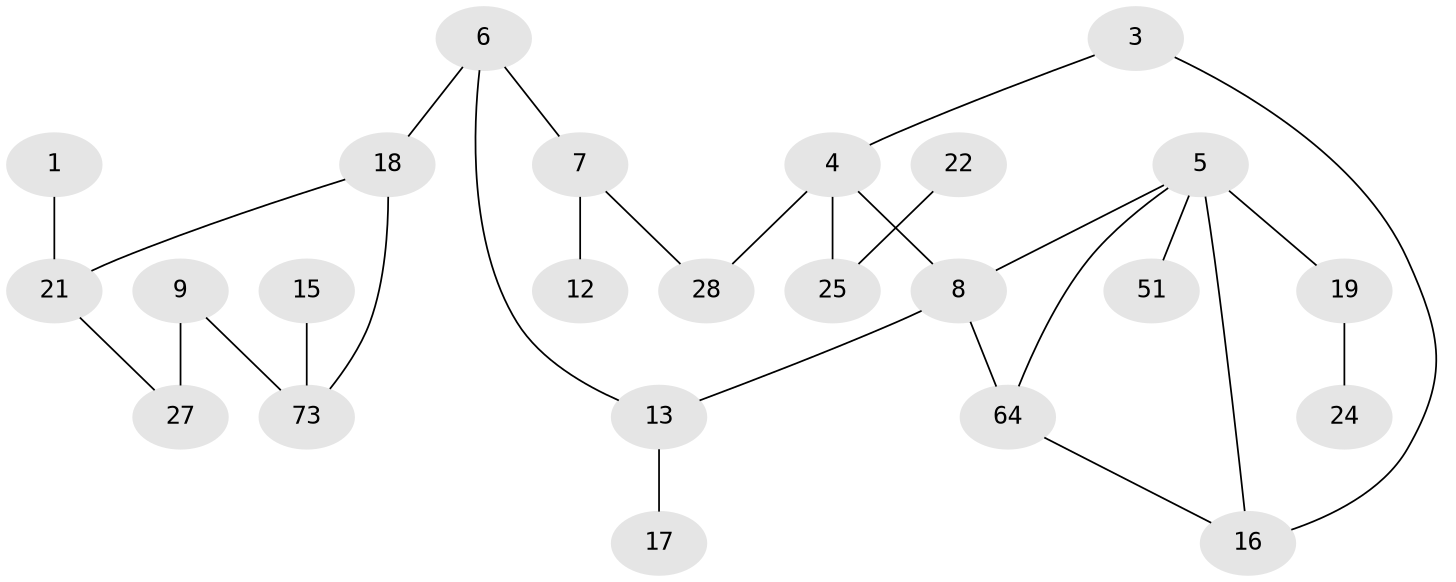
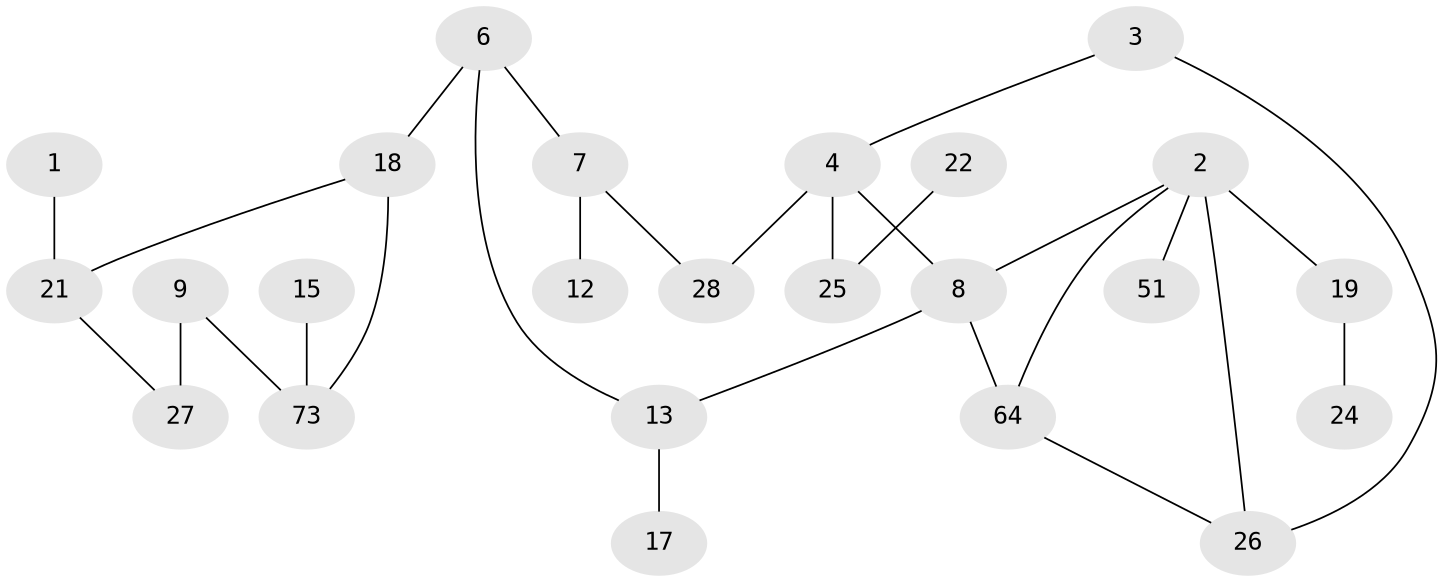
node "5": label "5" -> "2"
node "16": label "16" -> "26"
